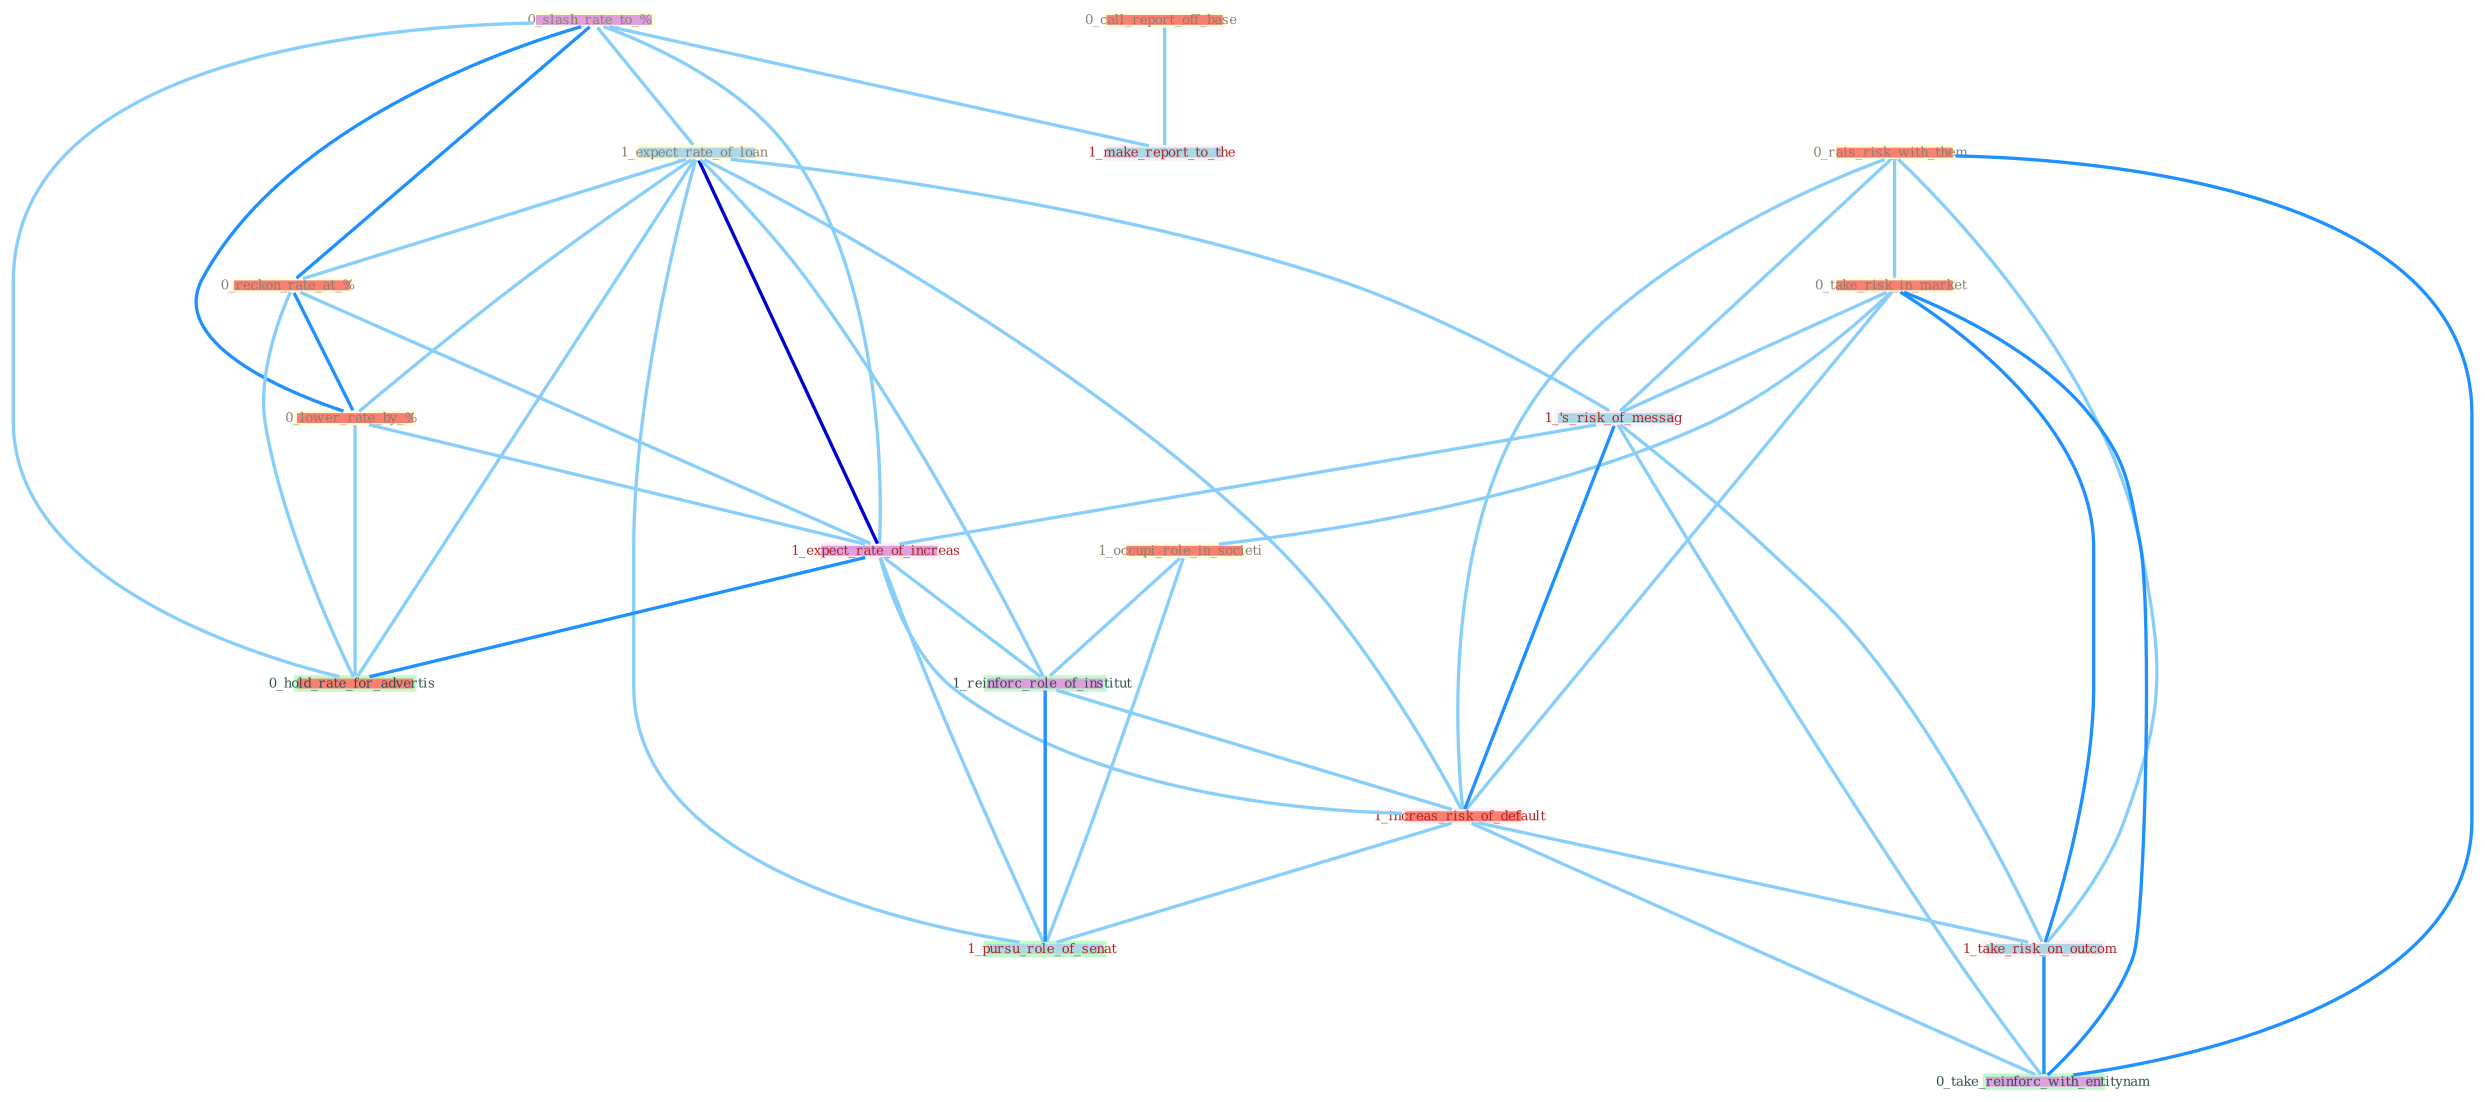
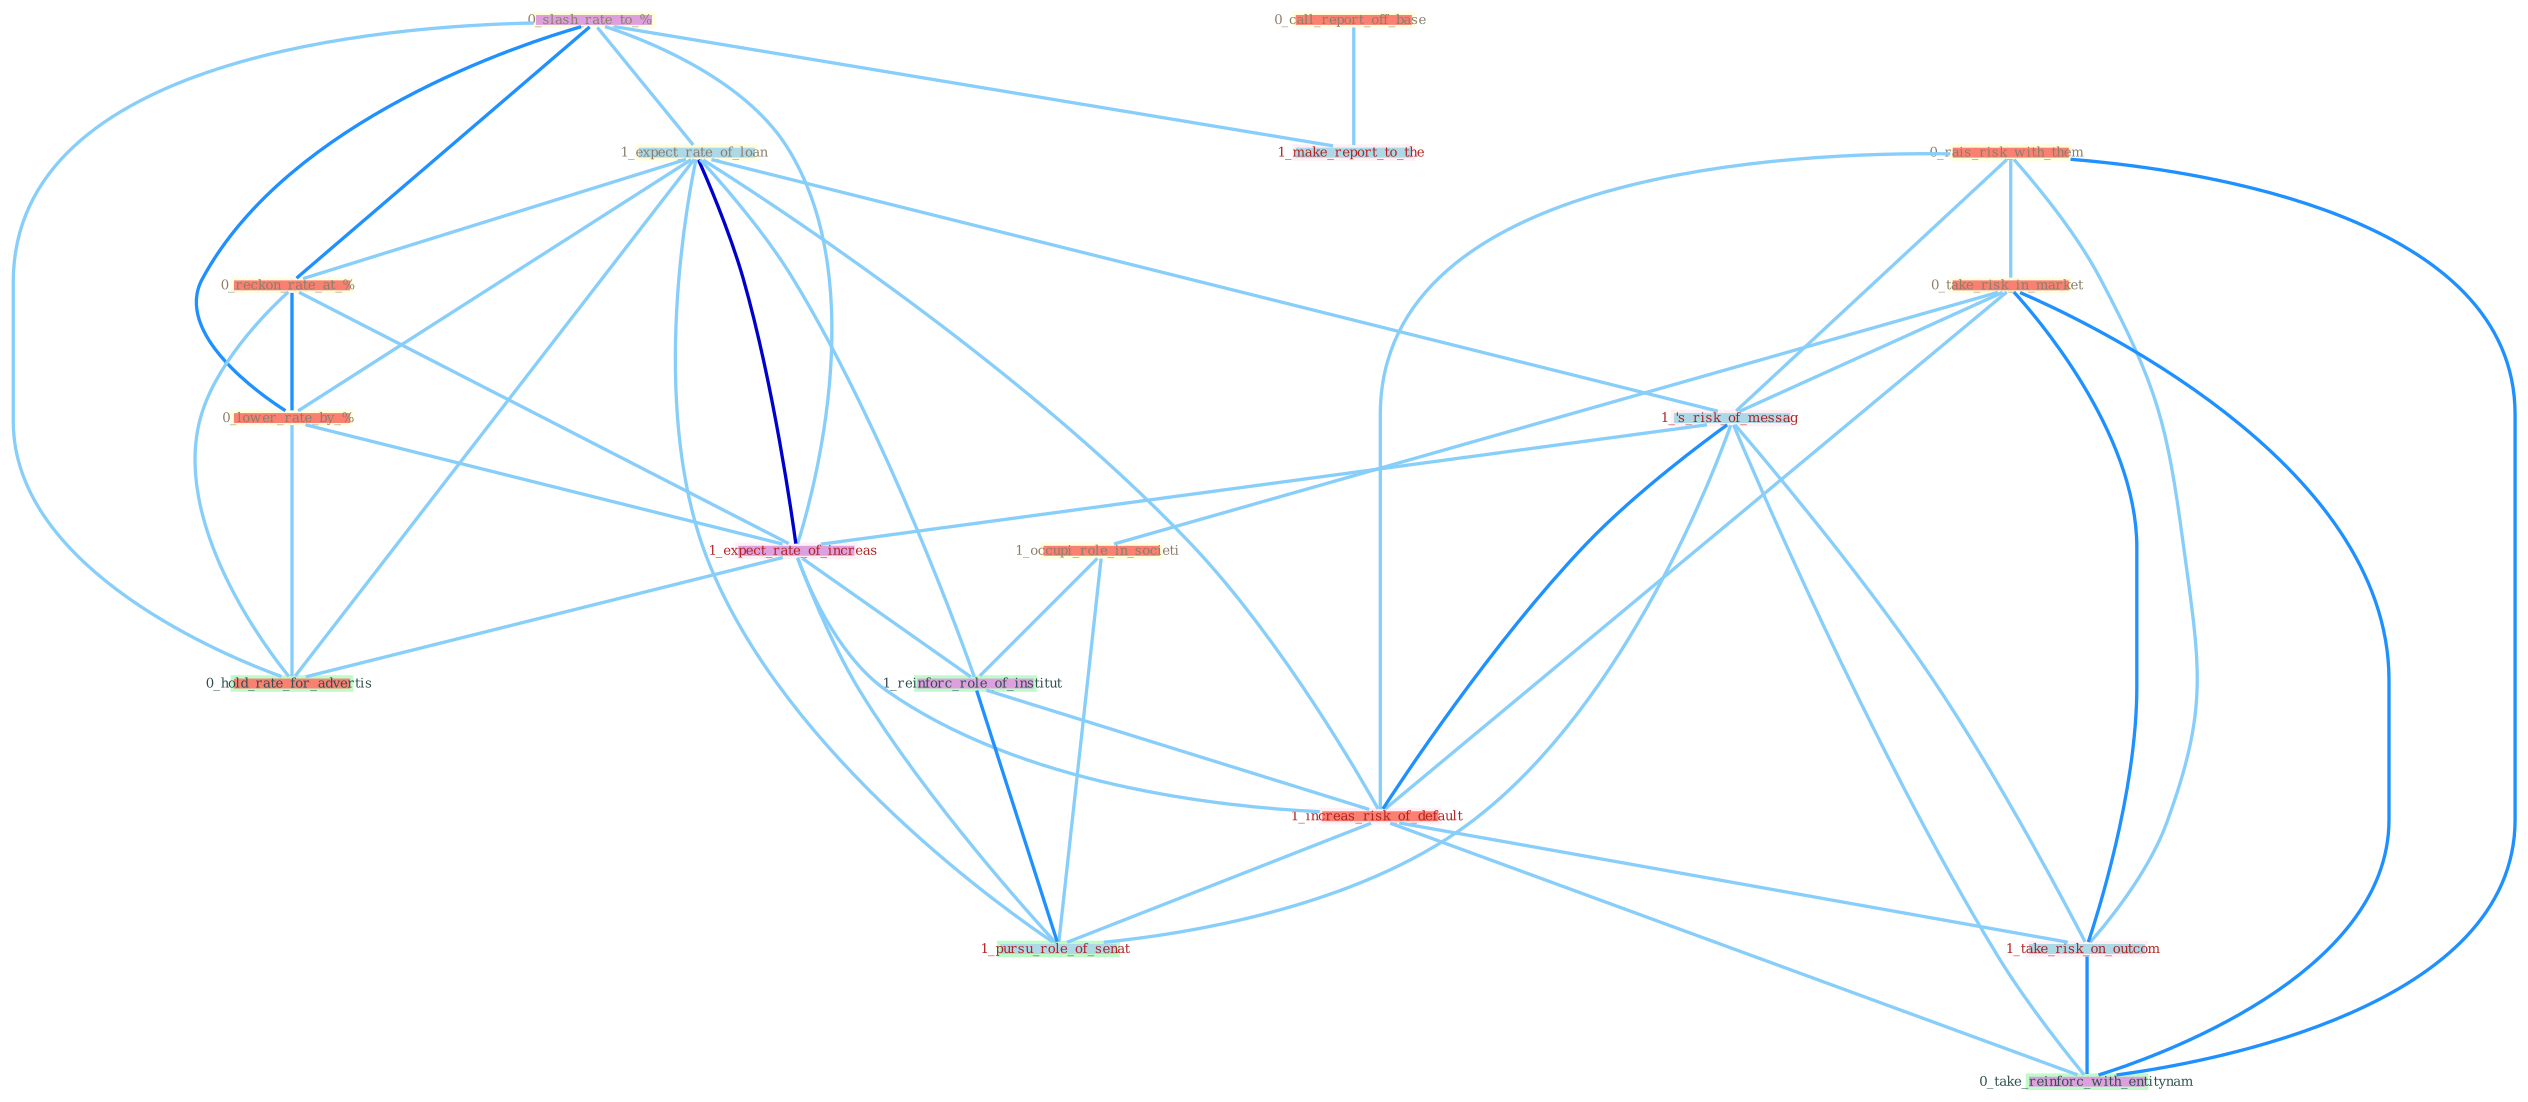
edge "1_expect_rate_of_increas" -- "0_hold_rate_for_advertis": color #1e90ff -> #87cefa
edge "1_'s_risk_of_messag" -- "1_pursu_role_of_senat": added
